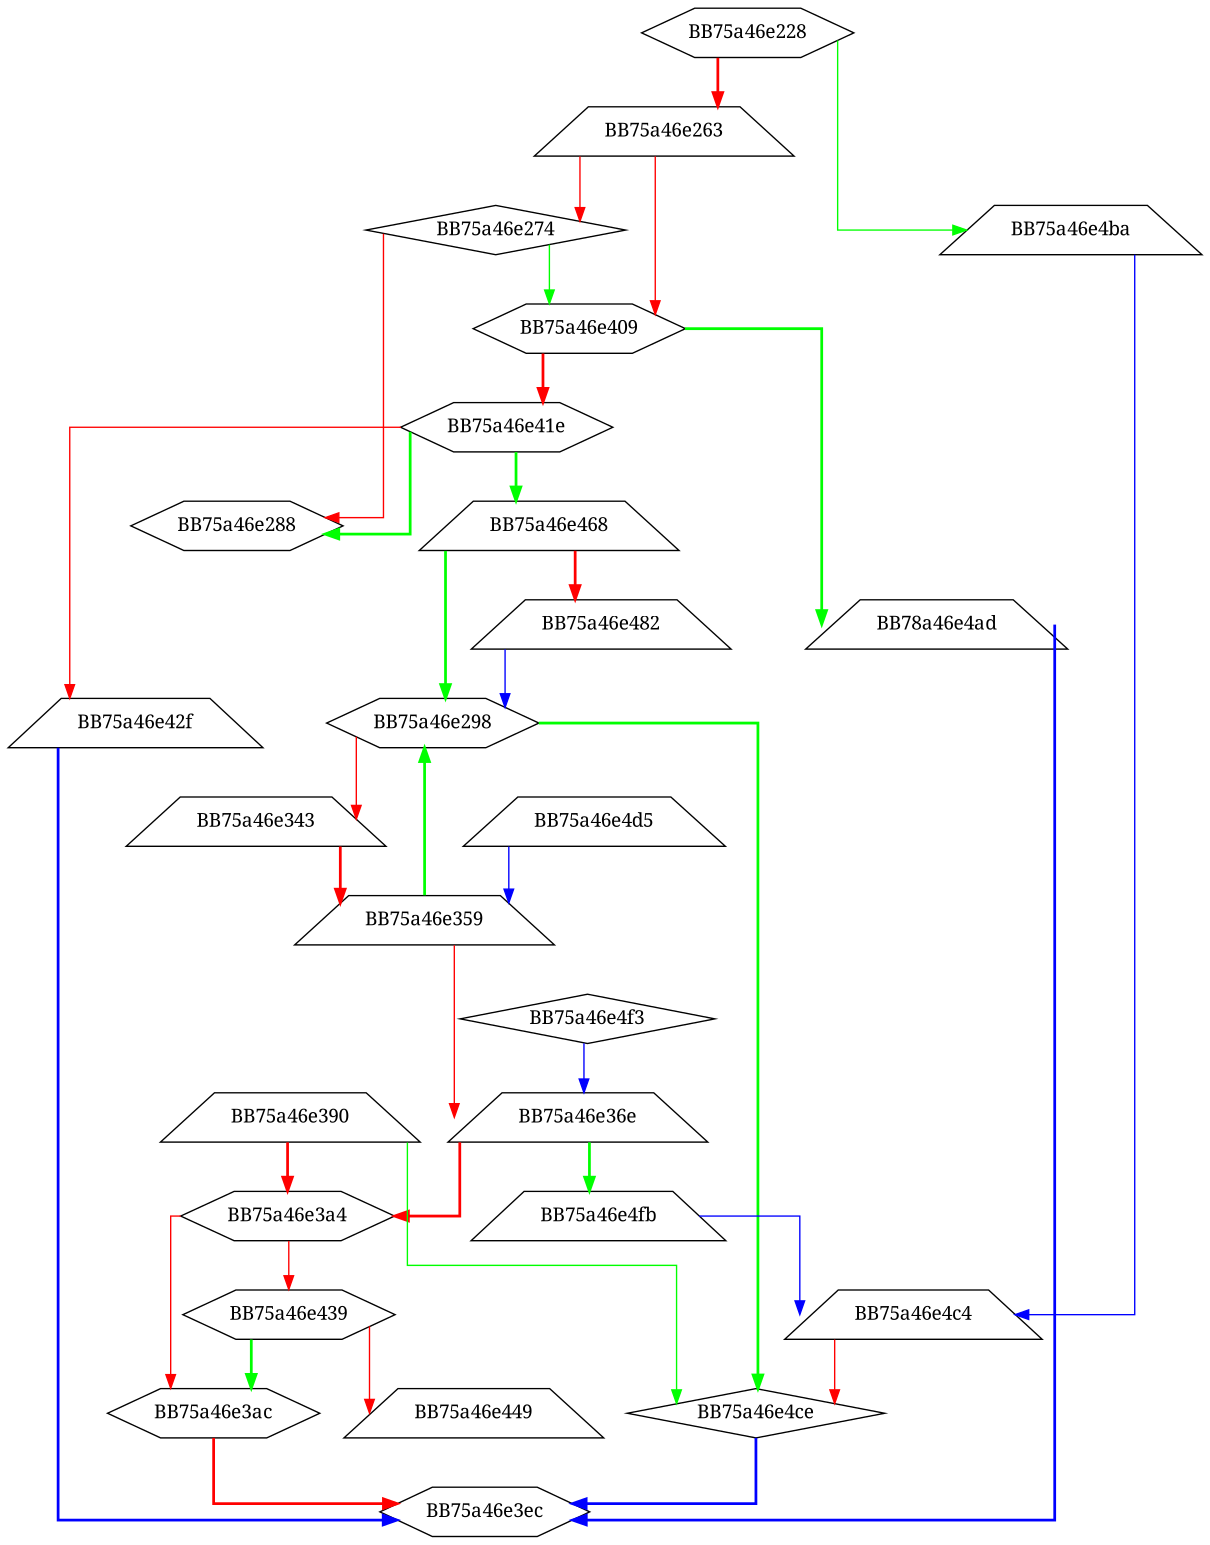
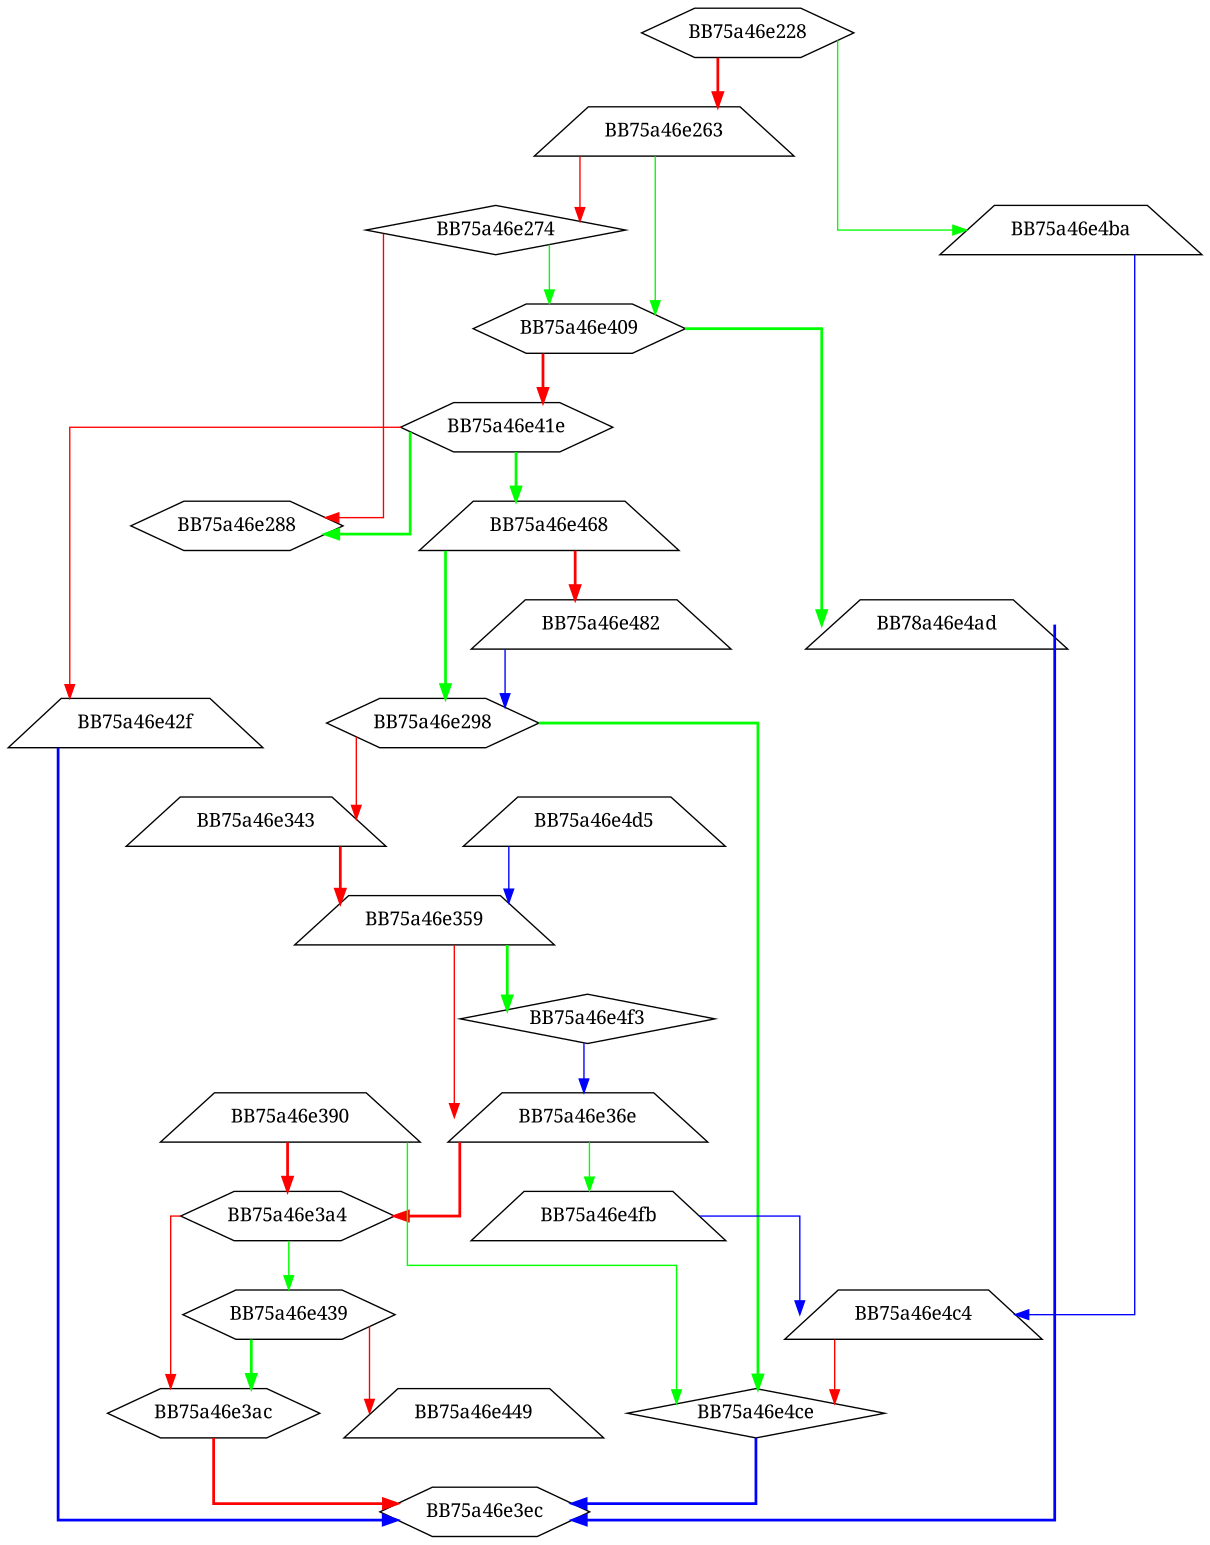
edge "BB75a46e263" -> "BB75a46e409": color red -> green
edge "BB75a46e359" -> "BB75a46e298": now "BB75a46e359" -> "BB75a46e4f3"
edge "BB75a46e36e" -> "BB75a46e4fb": style bold -> solid
edge "BB75a46e3a4" -> "BB75a46e439": color red -> green
